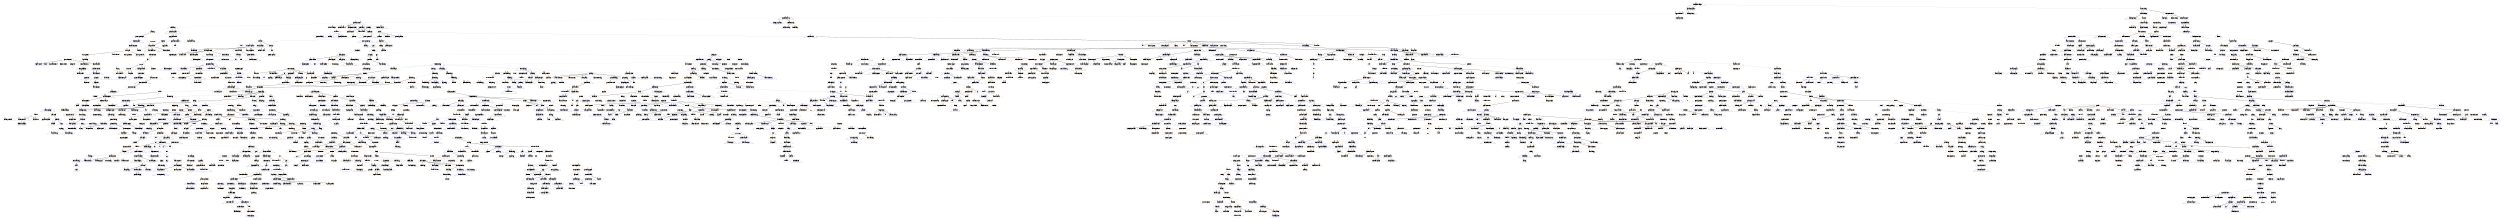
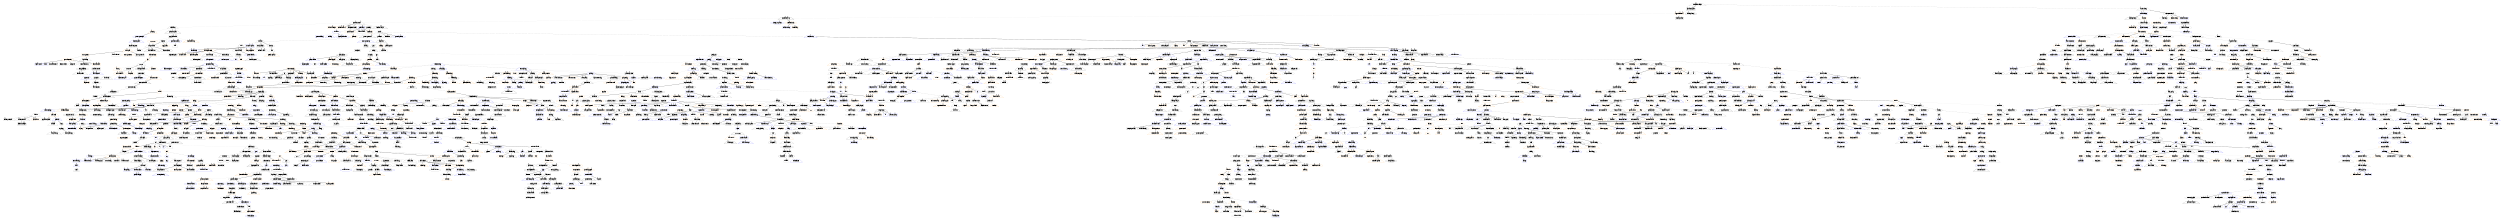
node "plankton petri": label "plankton petri" -> "plankton ecology"
node "acute kidney latina": label "acute kidney latina" -> "acute kidney inj"
